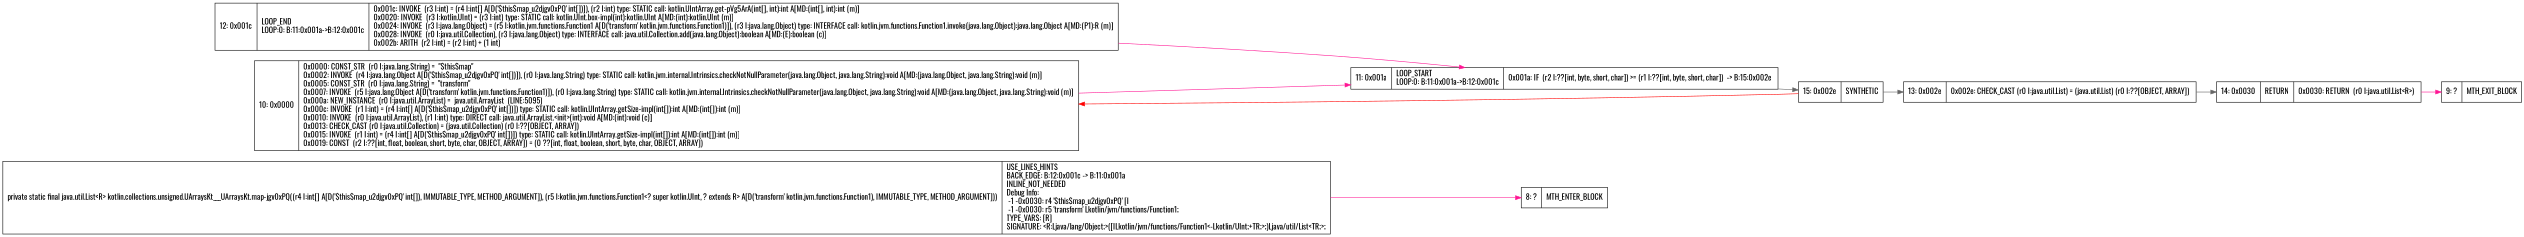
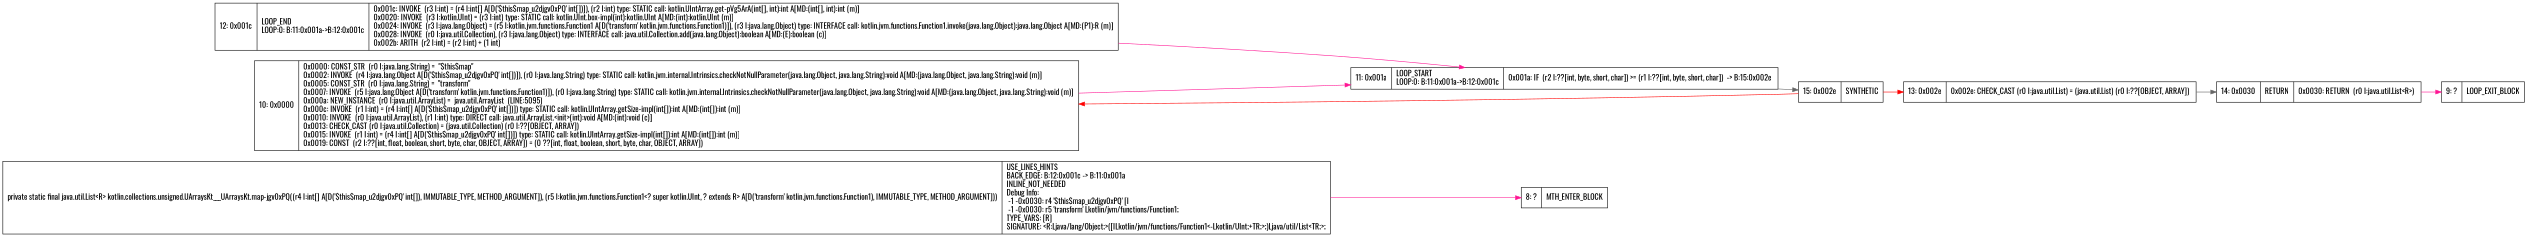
edge "15: 0x002e" -> "13: 0x002e": color gray40 -> red
node "9: ?": text "MTH_EXIT_BLOCK" -> "LOOP_EXIT_BLOCK"
